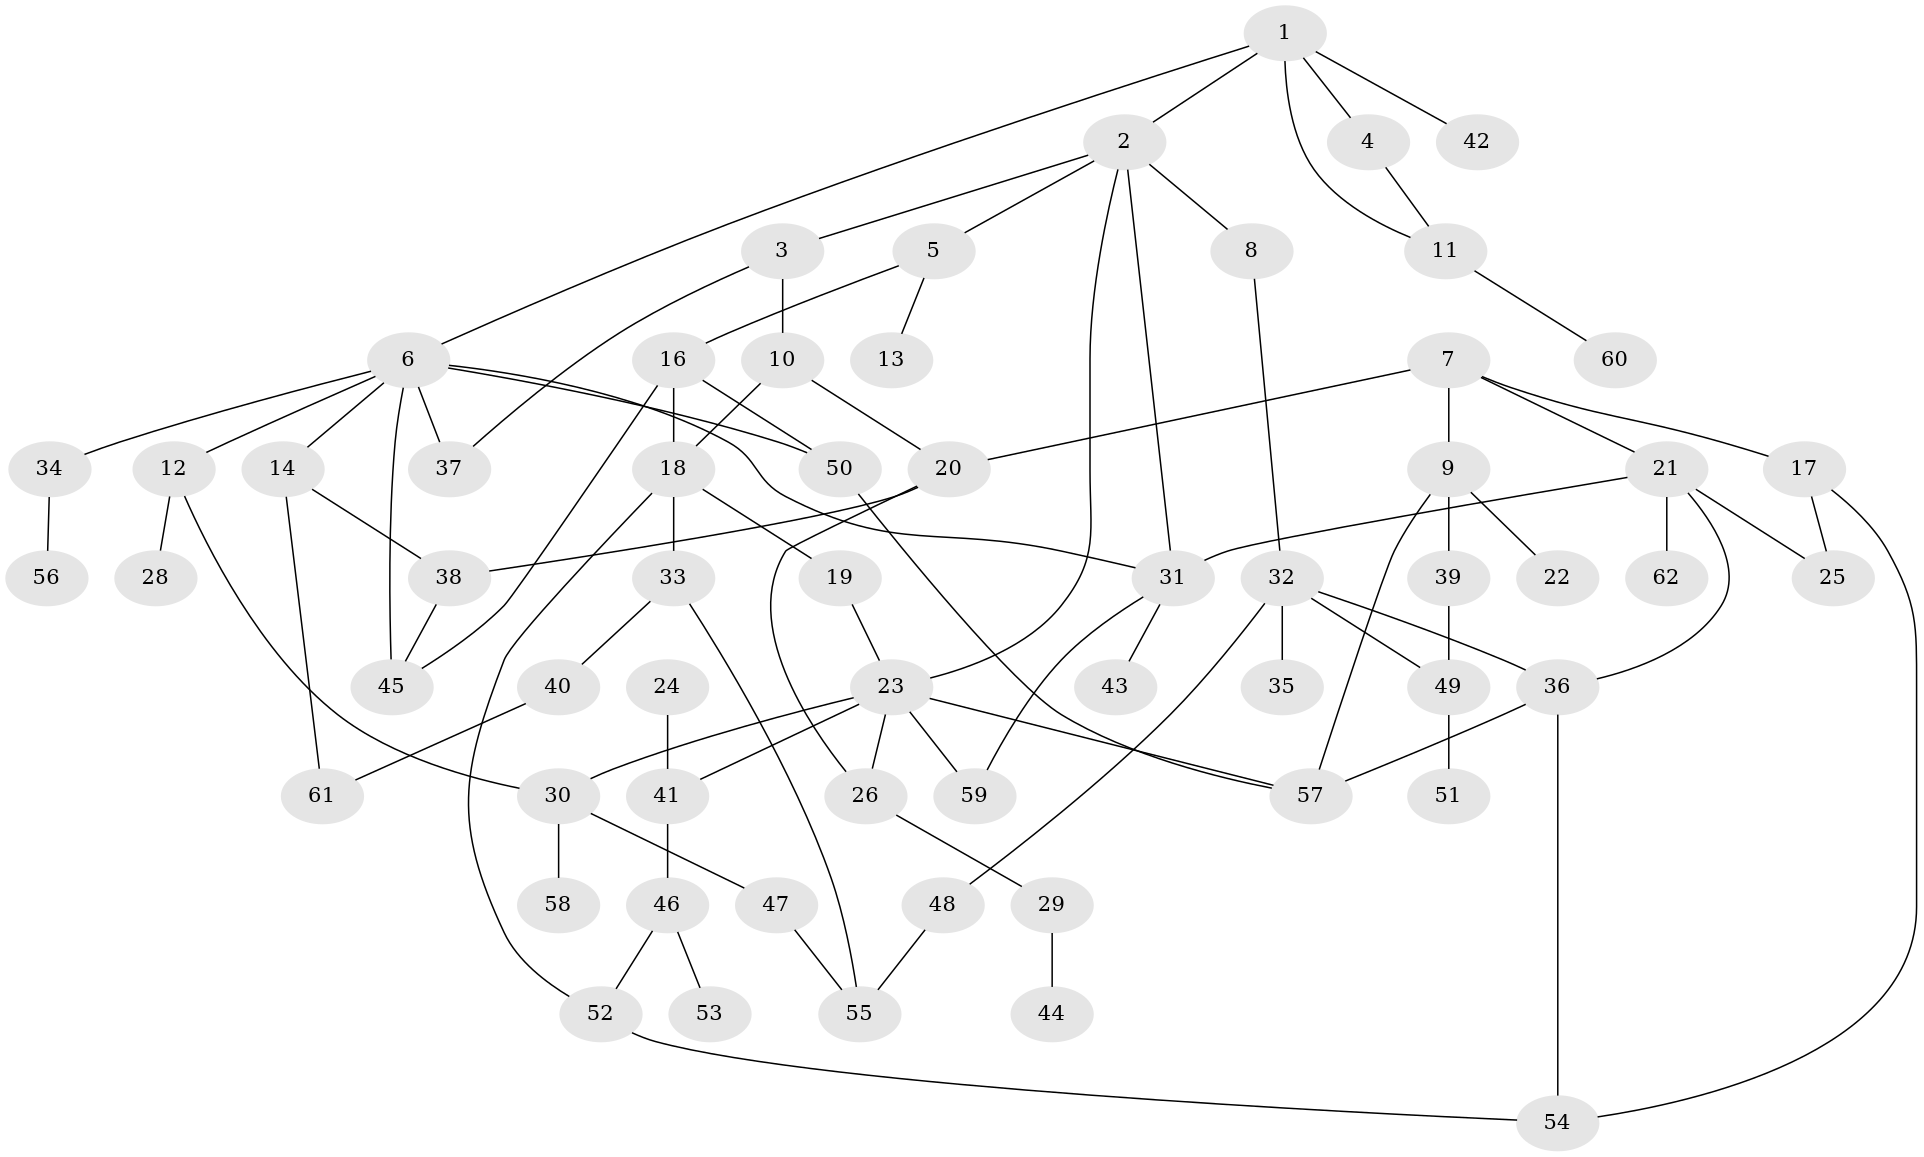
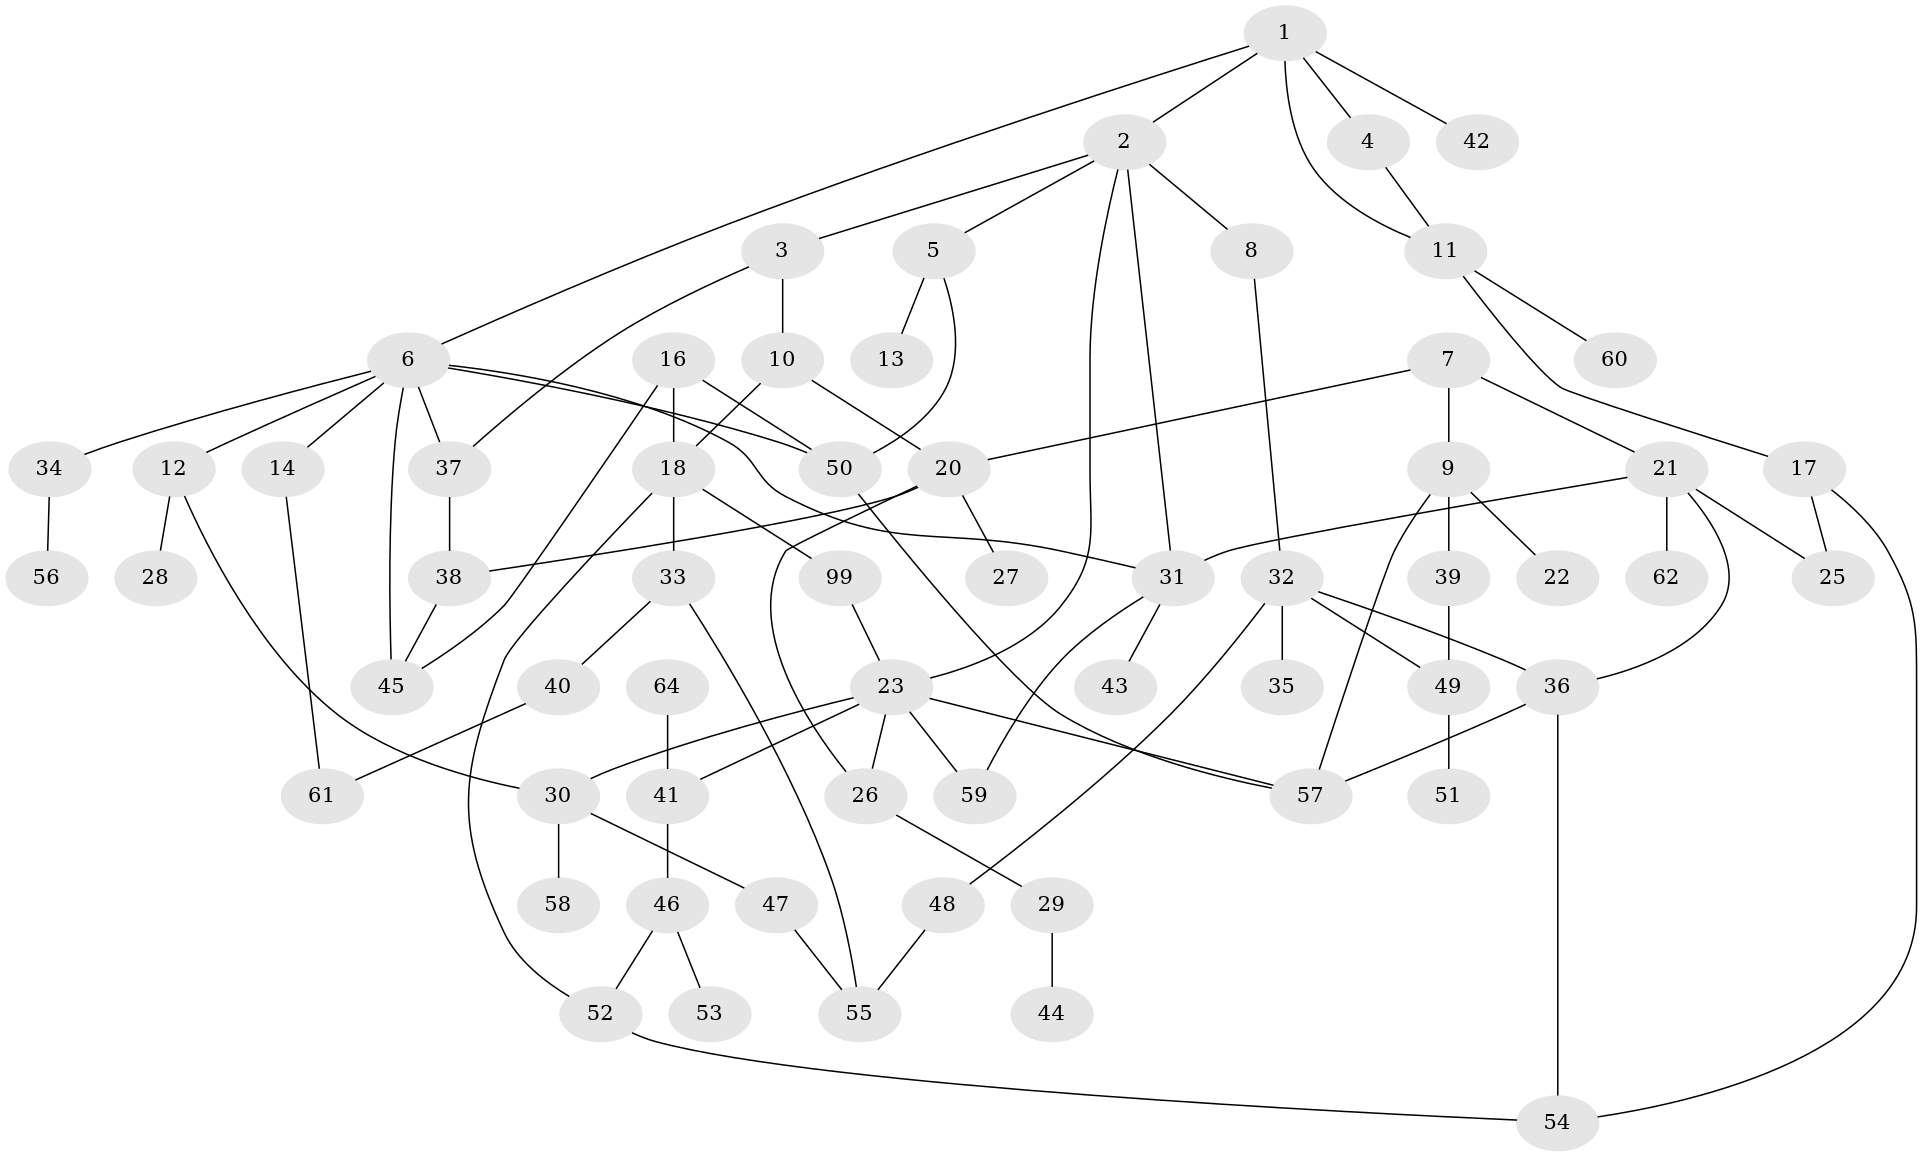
edge "5" -- "16": now "5" -- "50"
edge "7" -- "17": now "11" -- "17"
edge "14" -- "38": now "37" -- "38"
node "19": label "19" -> "99"
node "27": added
node "24": label "24" -> "64"
